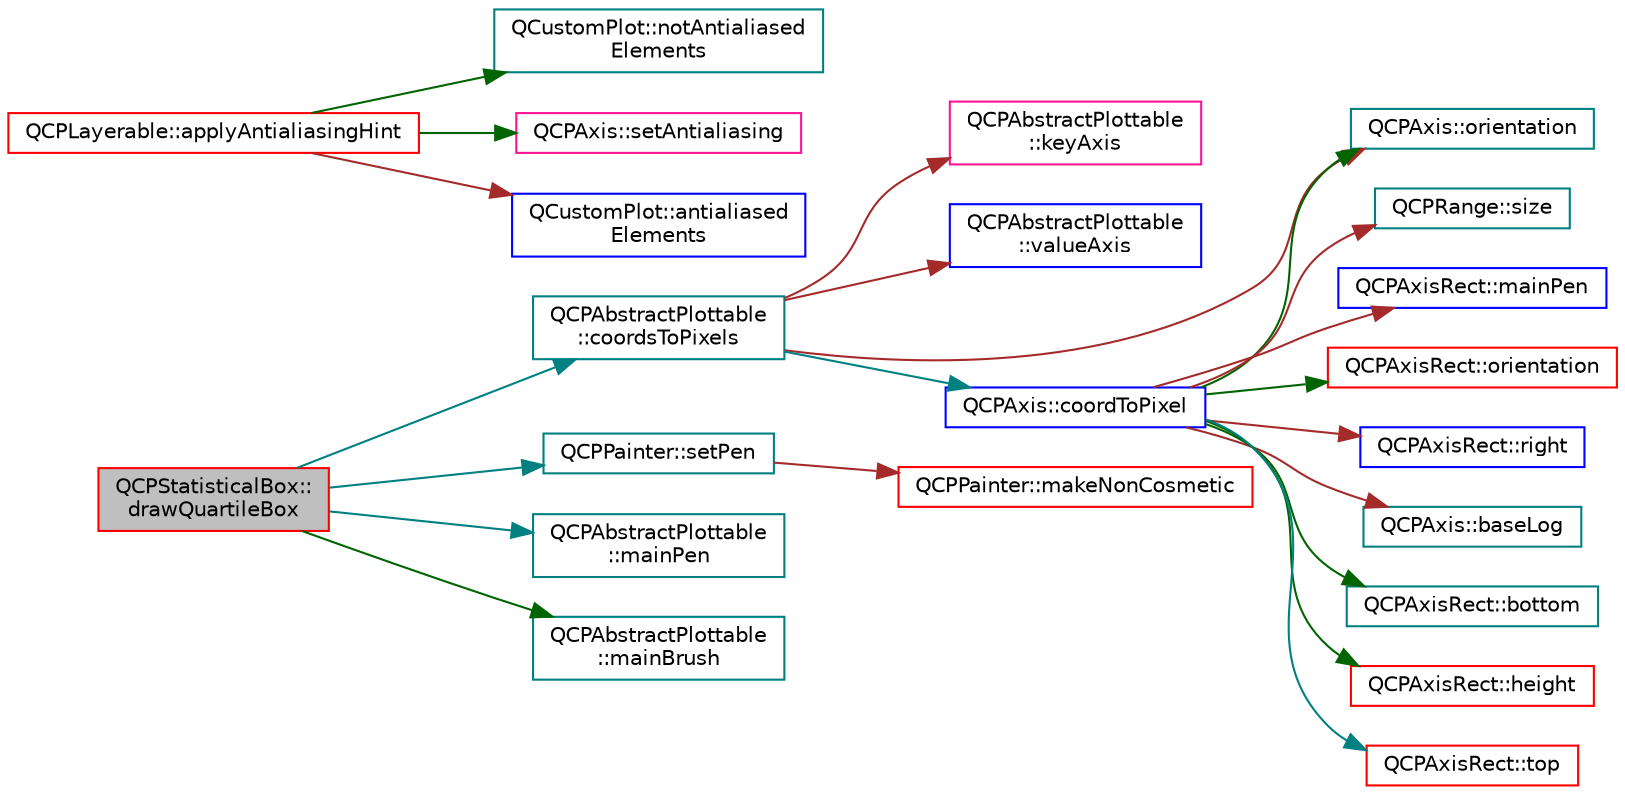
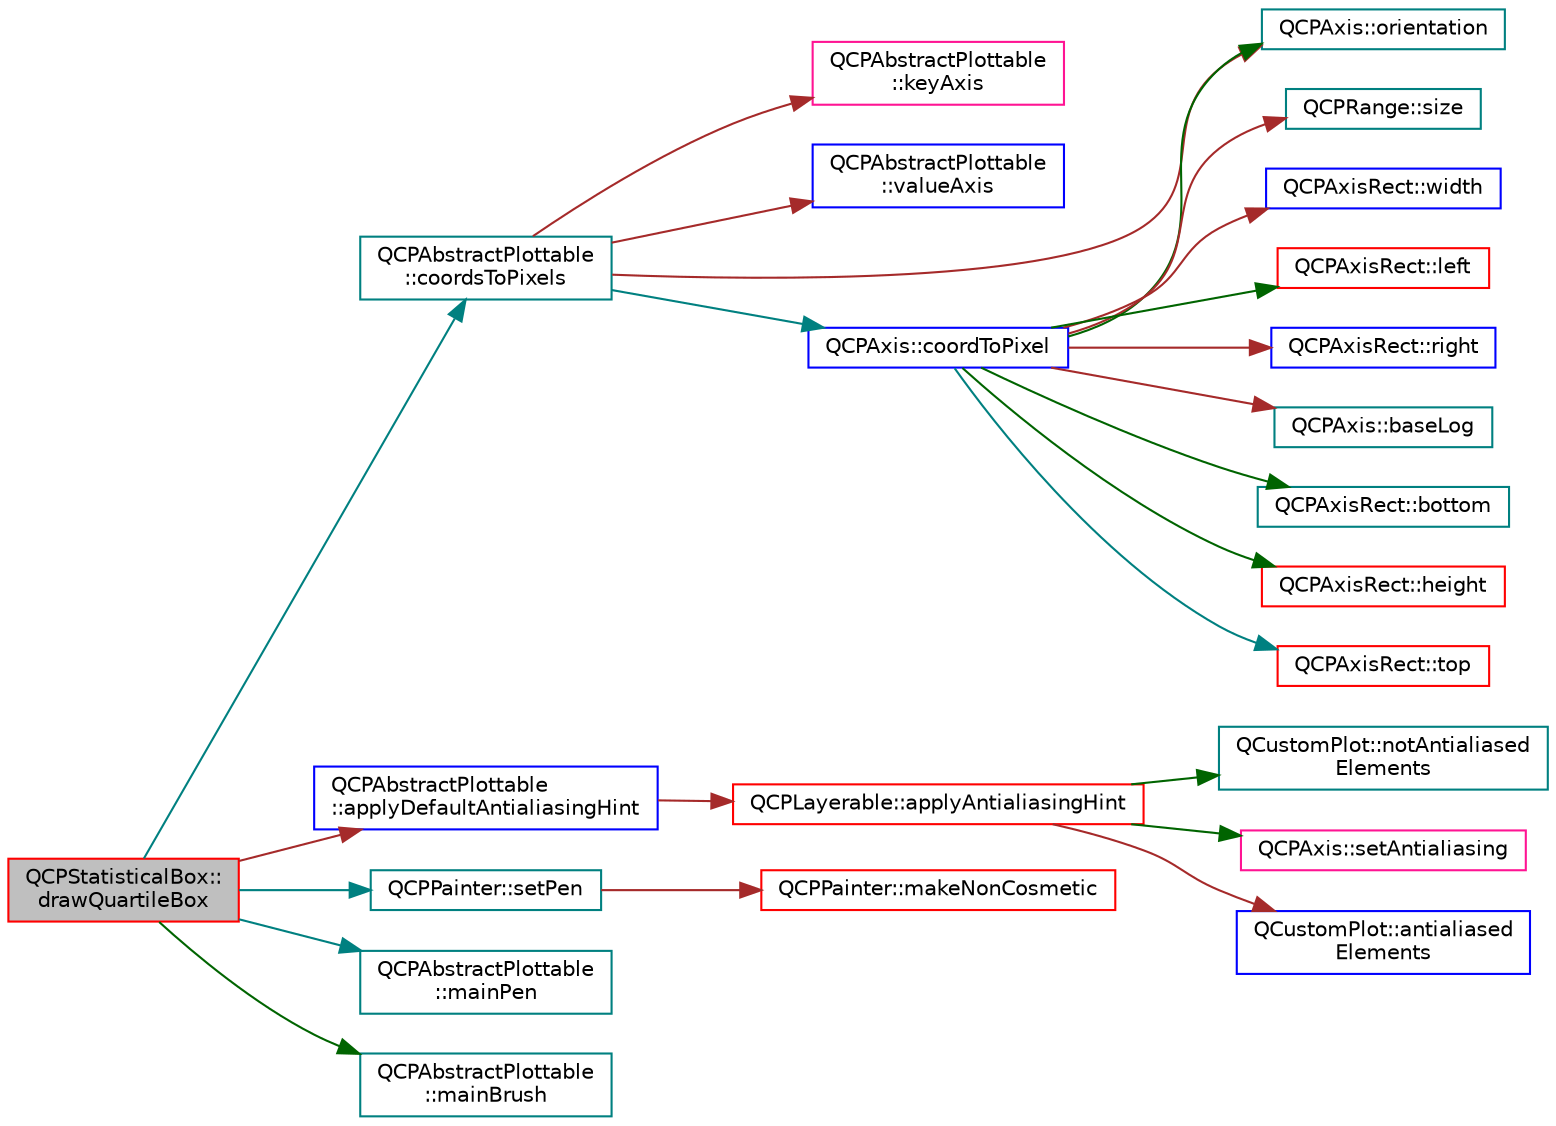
node "QCPAxisRect::mainPen": label "QCPAxisRect::mainPen" -> "QCPAxisRect::width"
node "QCPAxisRect::orientation": label "QCPAxisRect::orientation" -> "QCPAxisRect::left"
node "QCPAbstractPlottable ::applyDefaultAntialiasingHint": added
